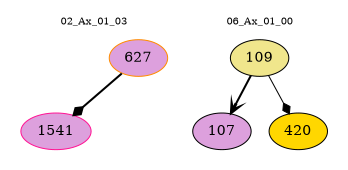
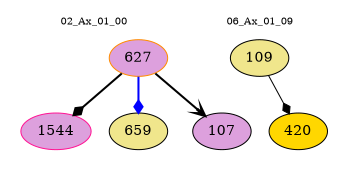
cluster "02_Ax_01_03": label "02_Ax_01_03" -> "02_Ax_01_00"
cluster "06_Ax_01_00": label "06_Ax_01_00" -> "06_Ax_01_09"
edge "109" -> "107": now "627" -> "107"
node "1541": label "1541" -> "1544"
node "659": added
